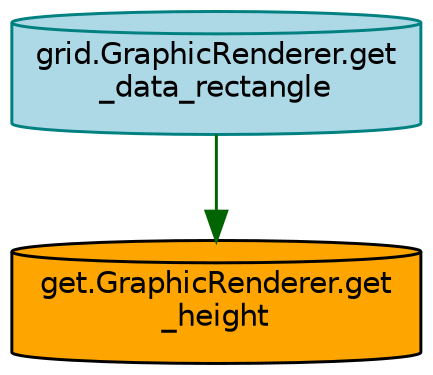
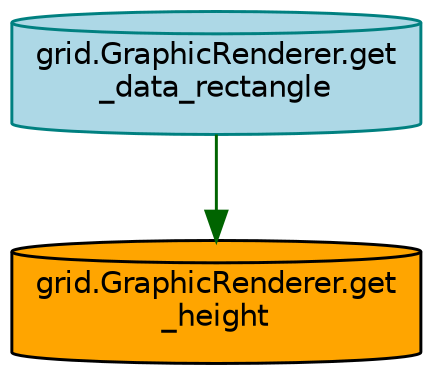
node "get.GraphicRenderer.get _height": label "get.GraphicRenderer.get _height" -> "grid.GraphicRenderer.get _height"
